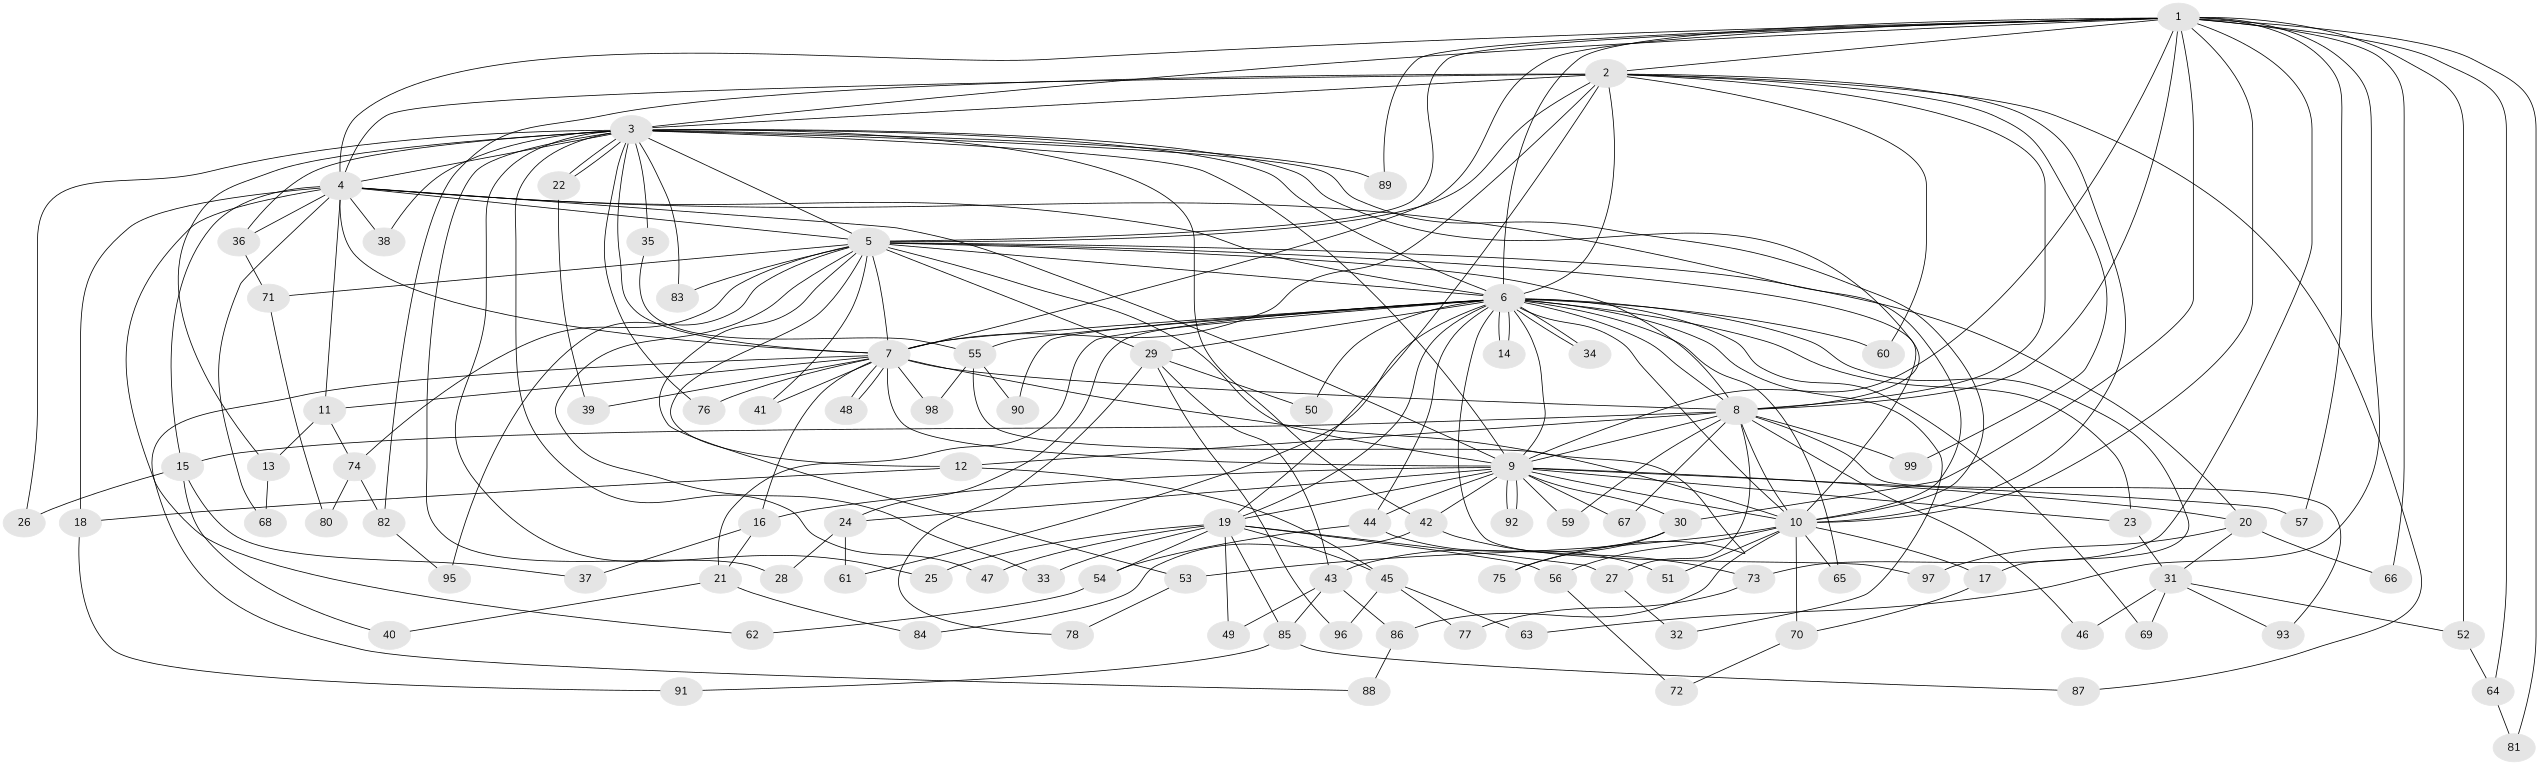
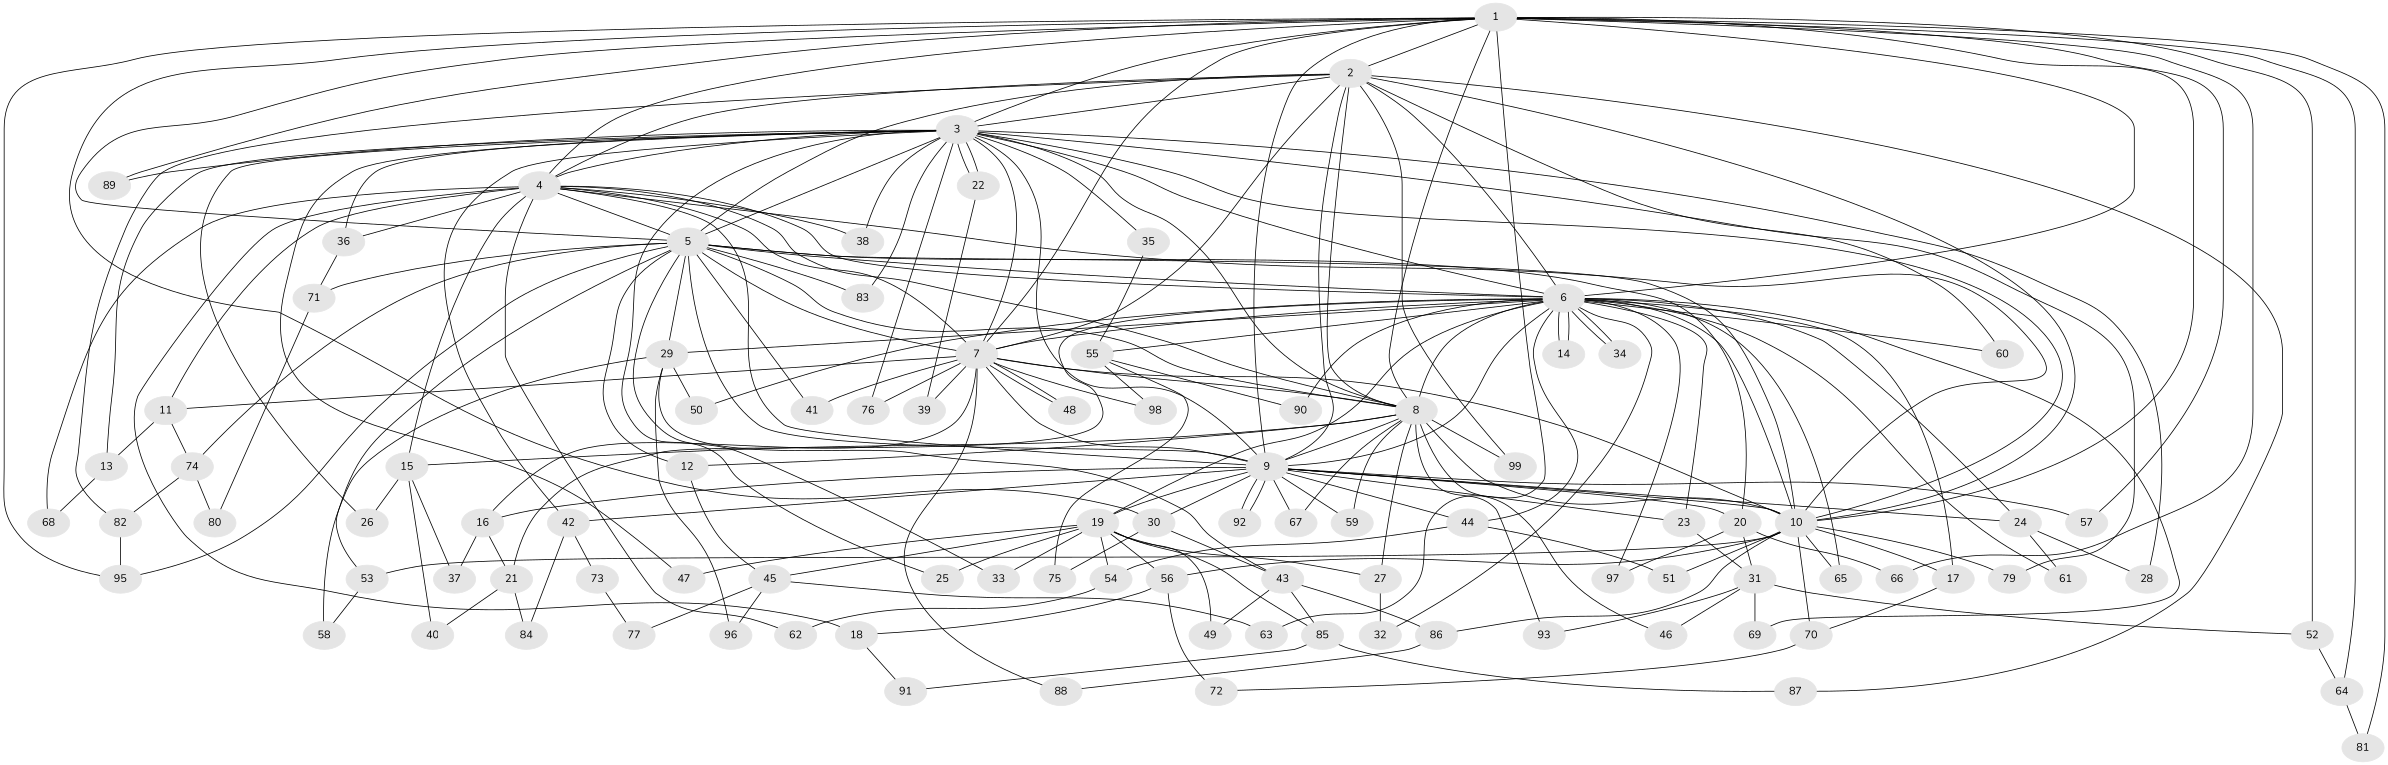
edge "4" -- "8": added
edge "2" -- "19": now "2" -- "9"
edge "1" -- "73": now "1" -- "95"
edge "12" -- "18": now "56" -- "18"
node "79": added
node "78": label "78" -> "58"
